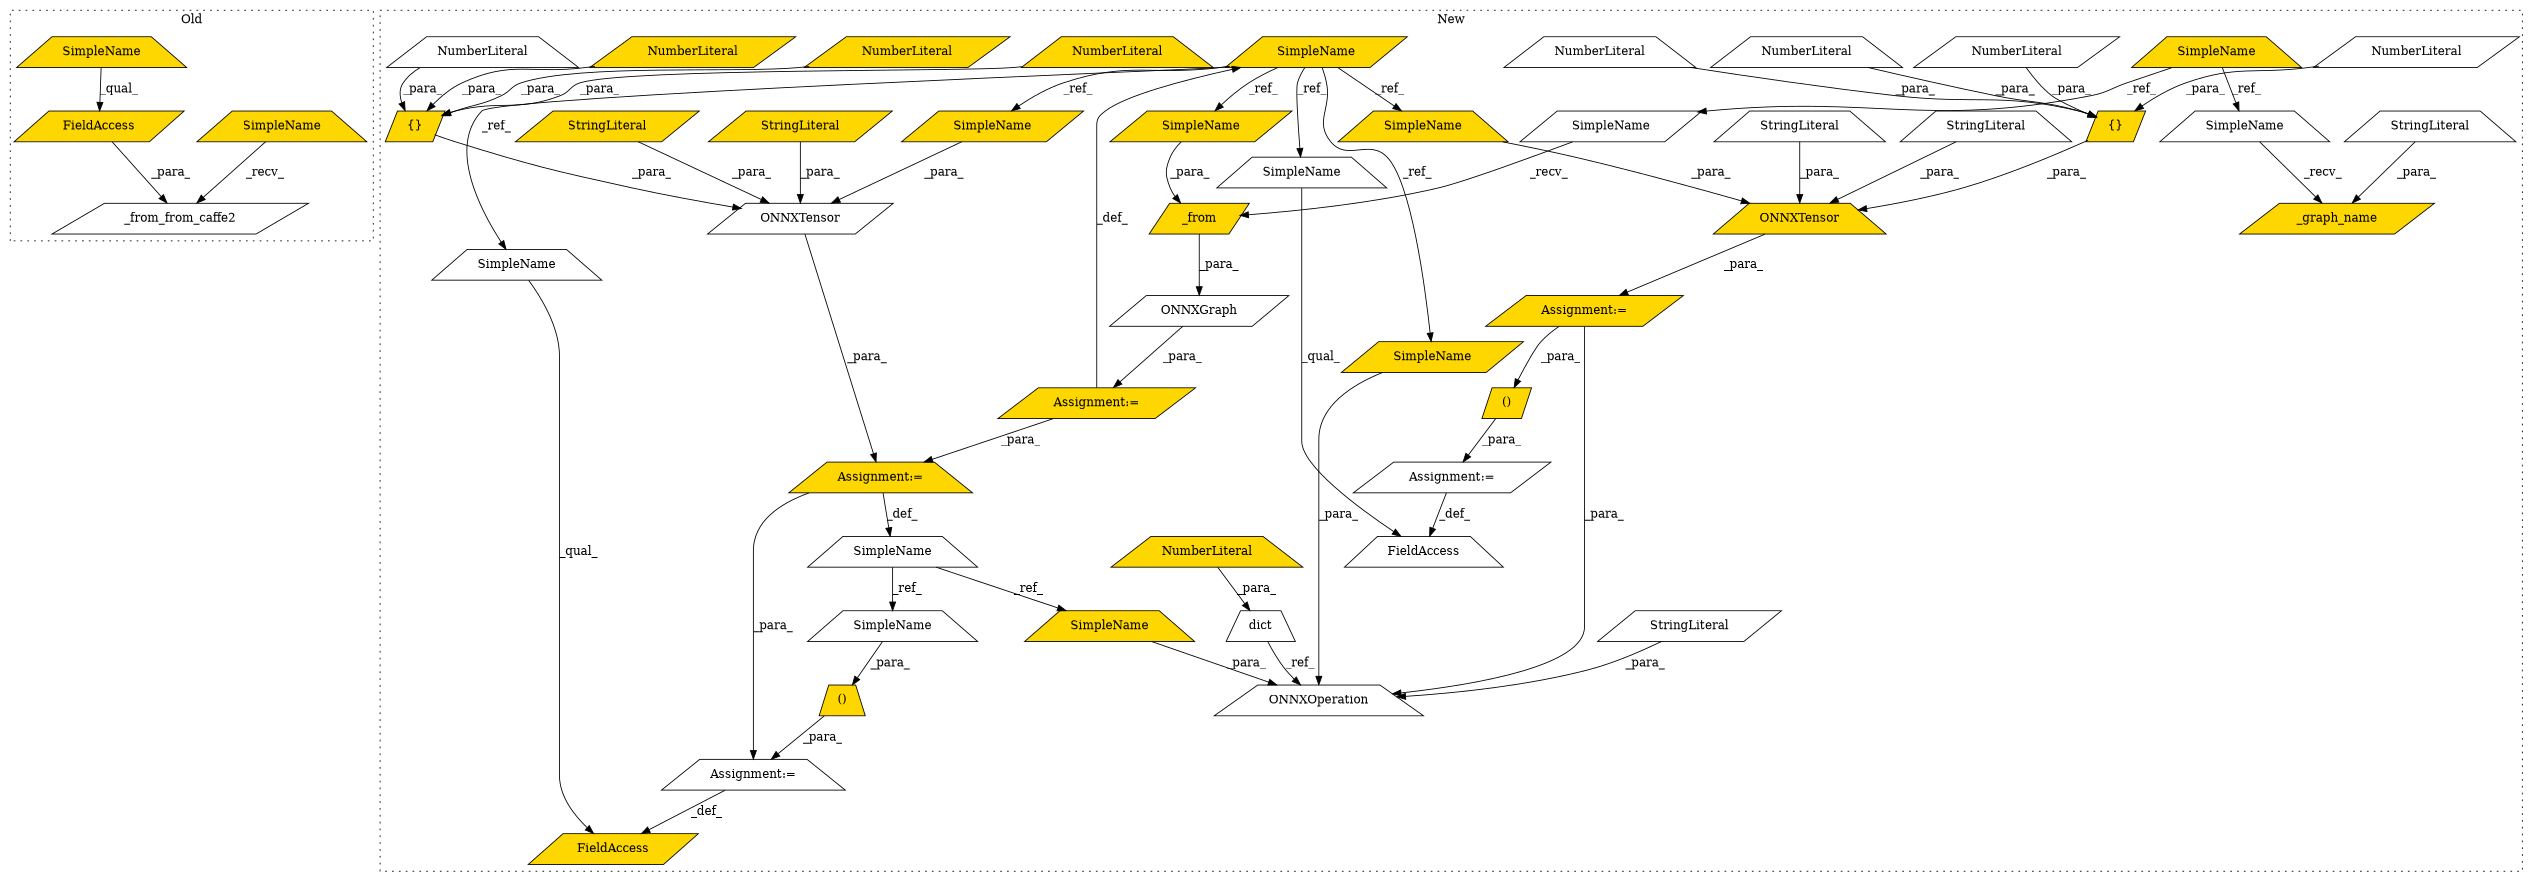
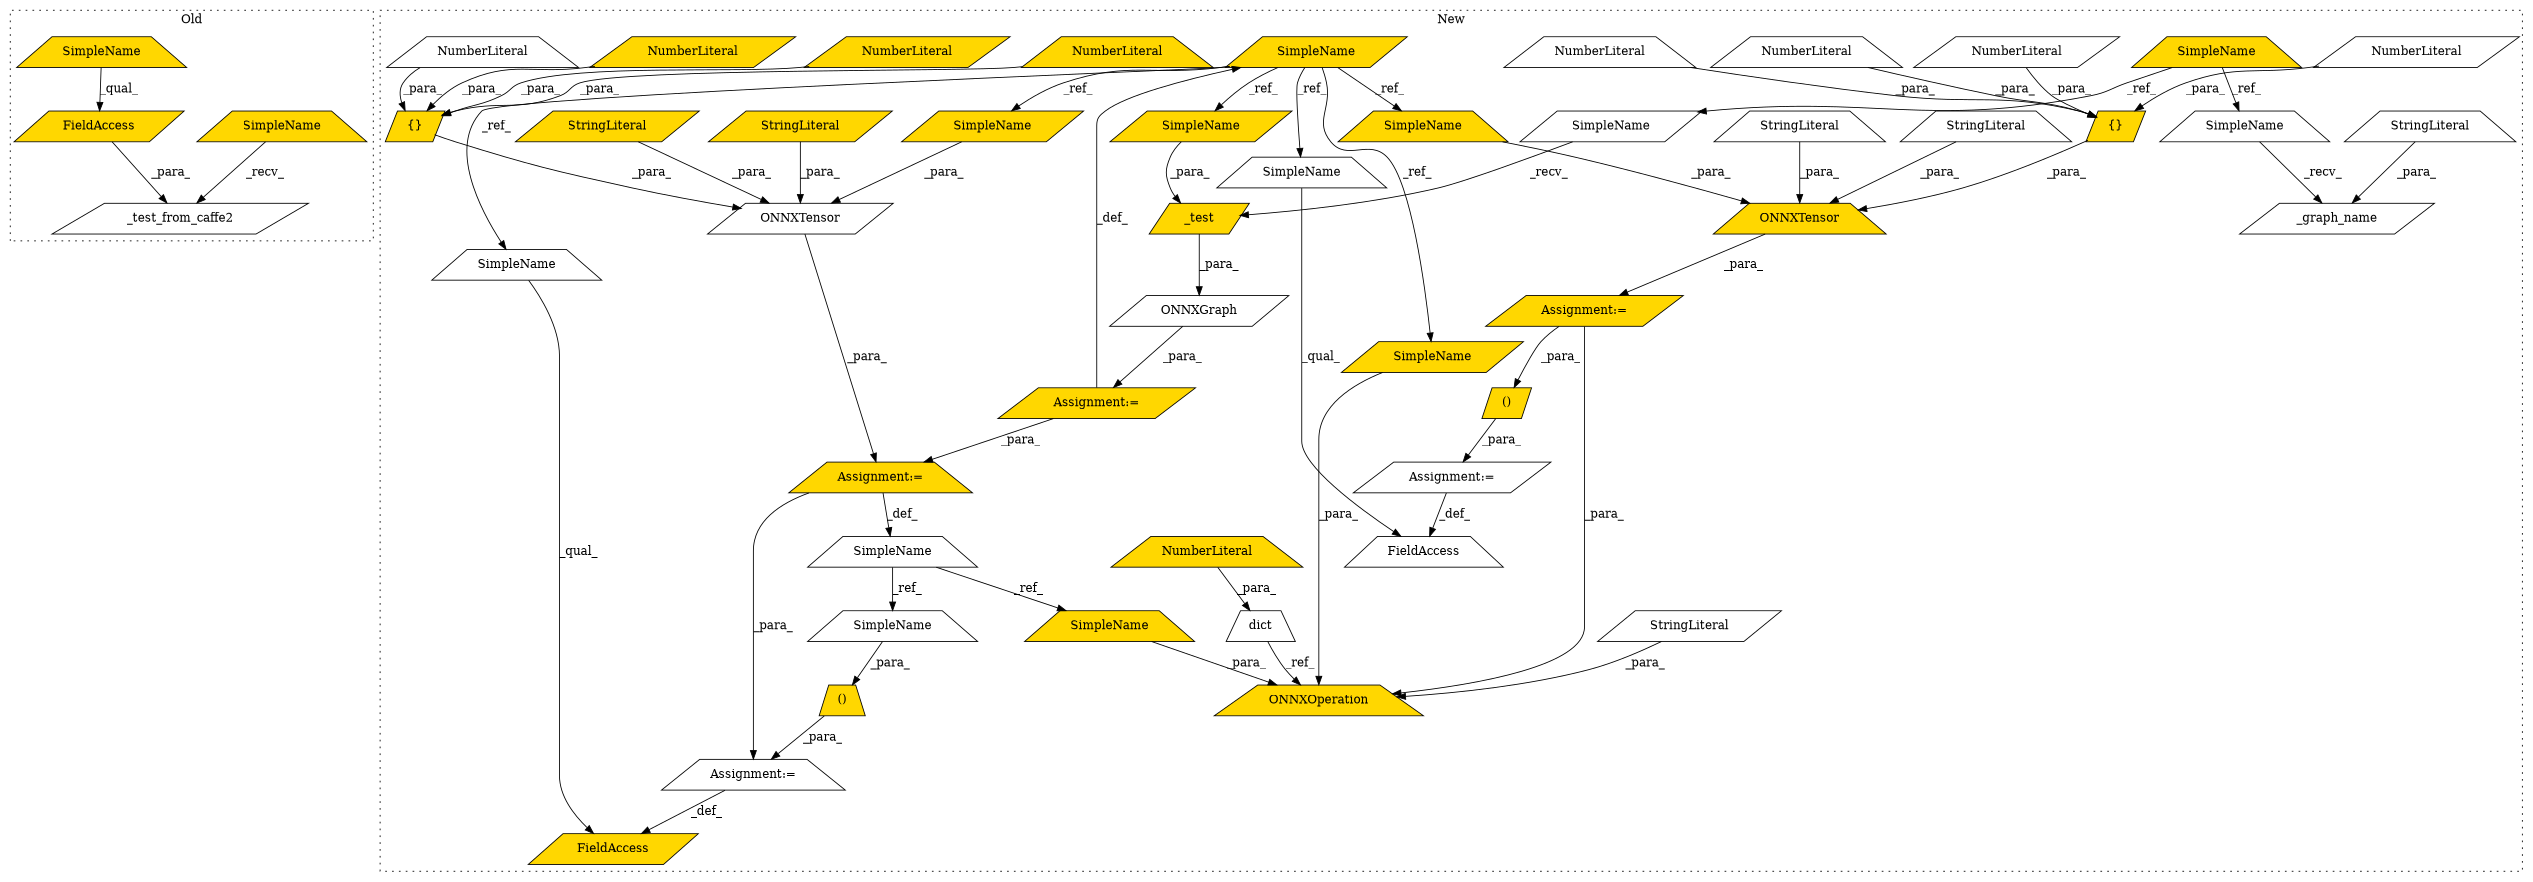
node "_from_from_caffe2": label "_from_from_caffe2" -> "_test_from_caffe2"
node "_from": label "_from" -> "_test"
node "_graph_name": fillcolor gold -> white
node "ONNXOperation": fillcolor white -> gold
